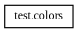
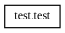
node "test.colors": label "test.colors" -> "test.test"
